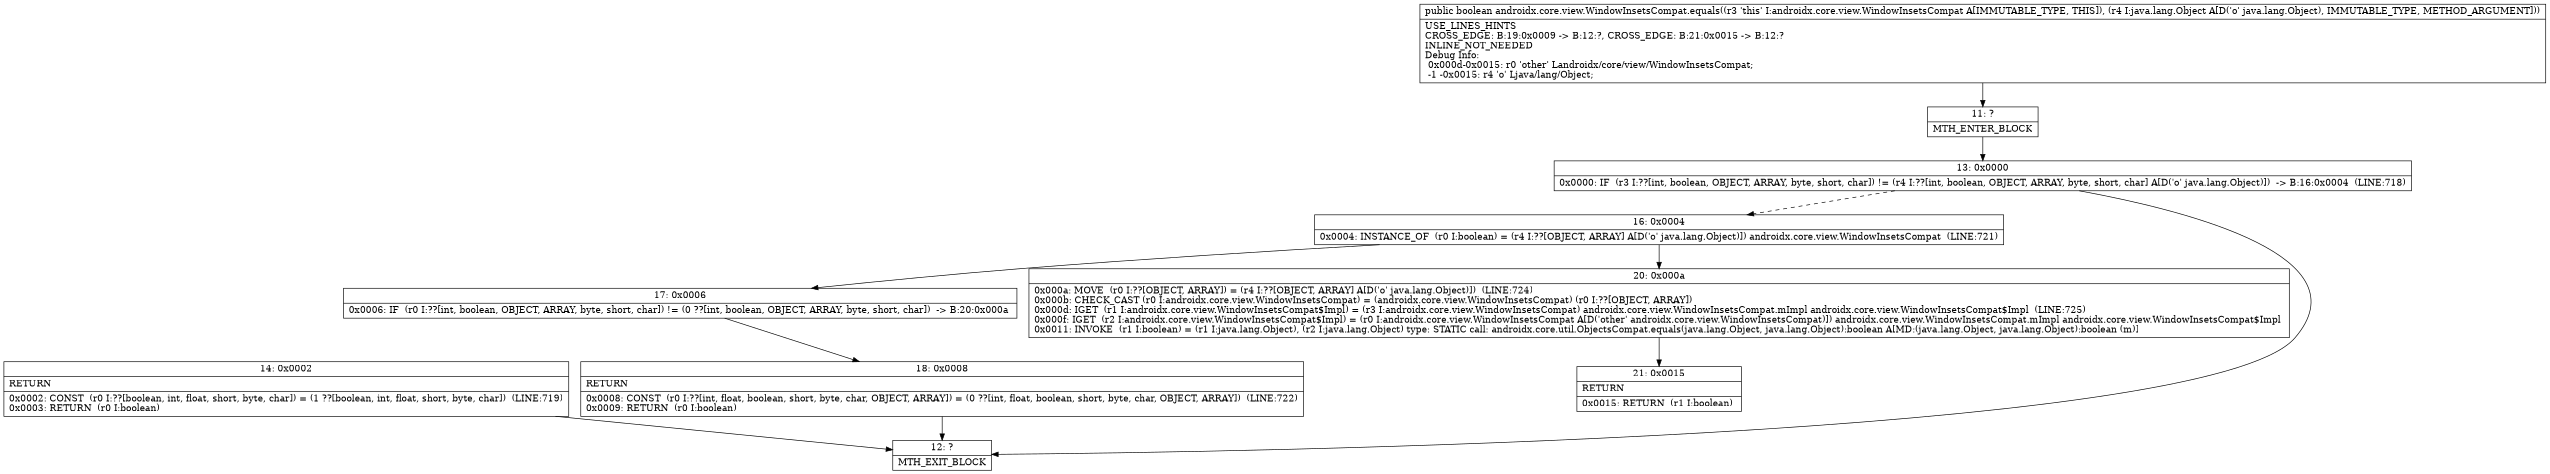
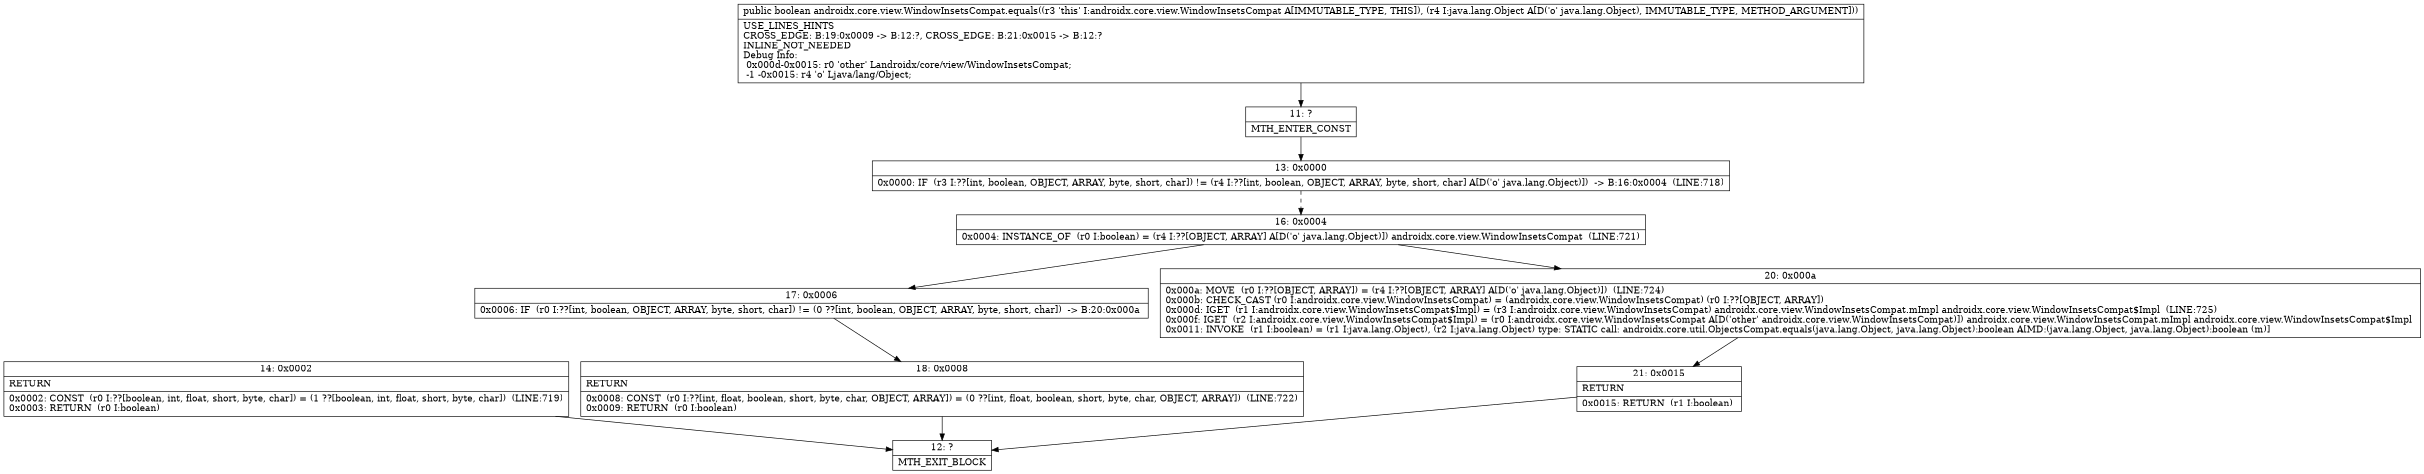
node "11: ?": text "MTH_ENTER_BLOCK" -> "MTH_ENTER_CONST"
edge "13: 0x0000" -> "12: ?": now "21: 0x0015" -> "12: ?"
